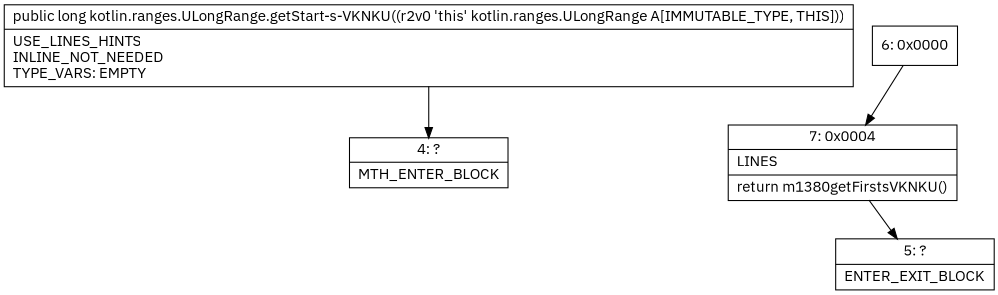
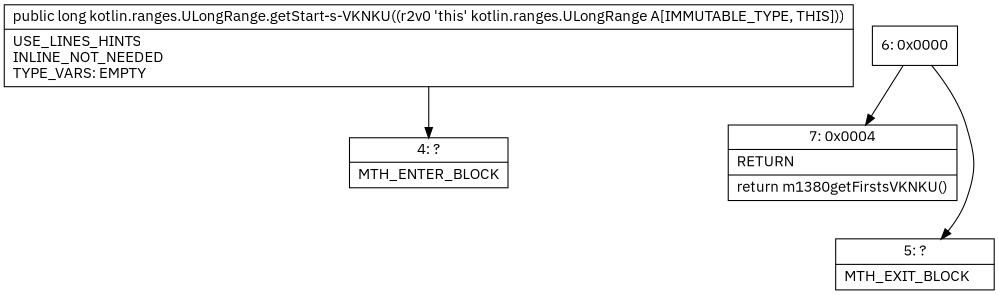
node "7: 0x0004": text "LINES" -> "RETURN"
edge "7: 0x0004" -> "5: ?": now "6: 0x0000" -> "5: ?"
node "5: ?": text "ENTER_EXIT_BLOCK" -> "MTH_EXIT_BLOCK"
